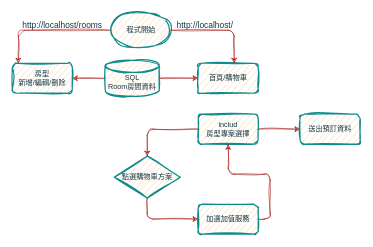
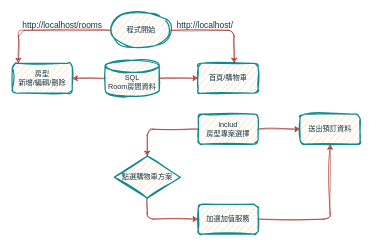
edge "加選加值服務" -> "includ 房型專案選擇": now "加選加值服務" -> "送出預訂資料"
